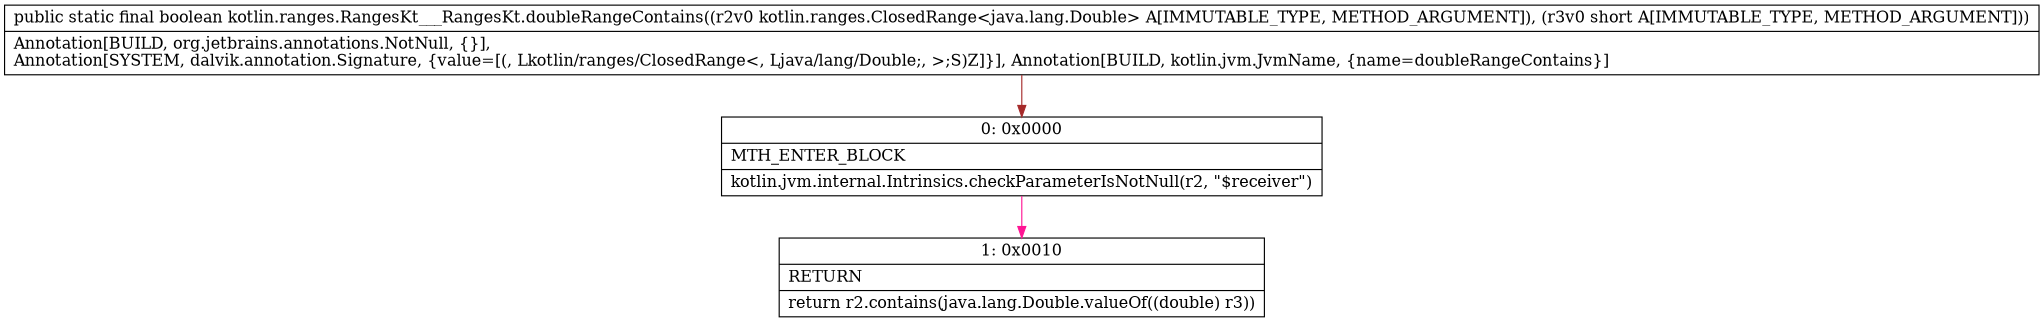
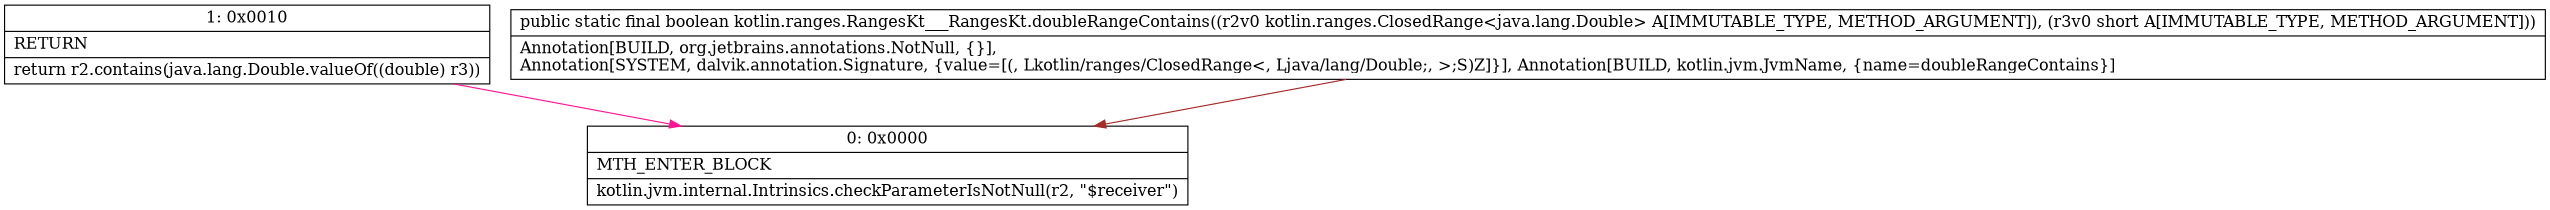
edge "0: 0x0000" -> "1: 0x0010": reversed
